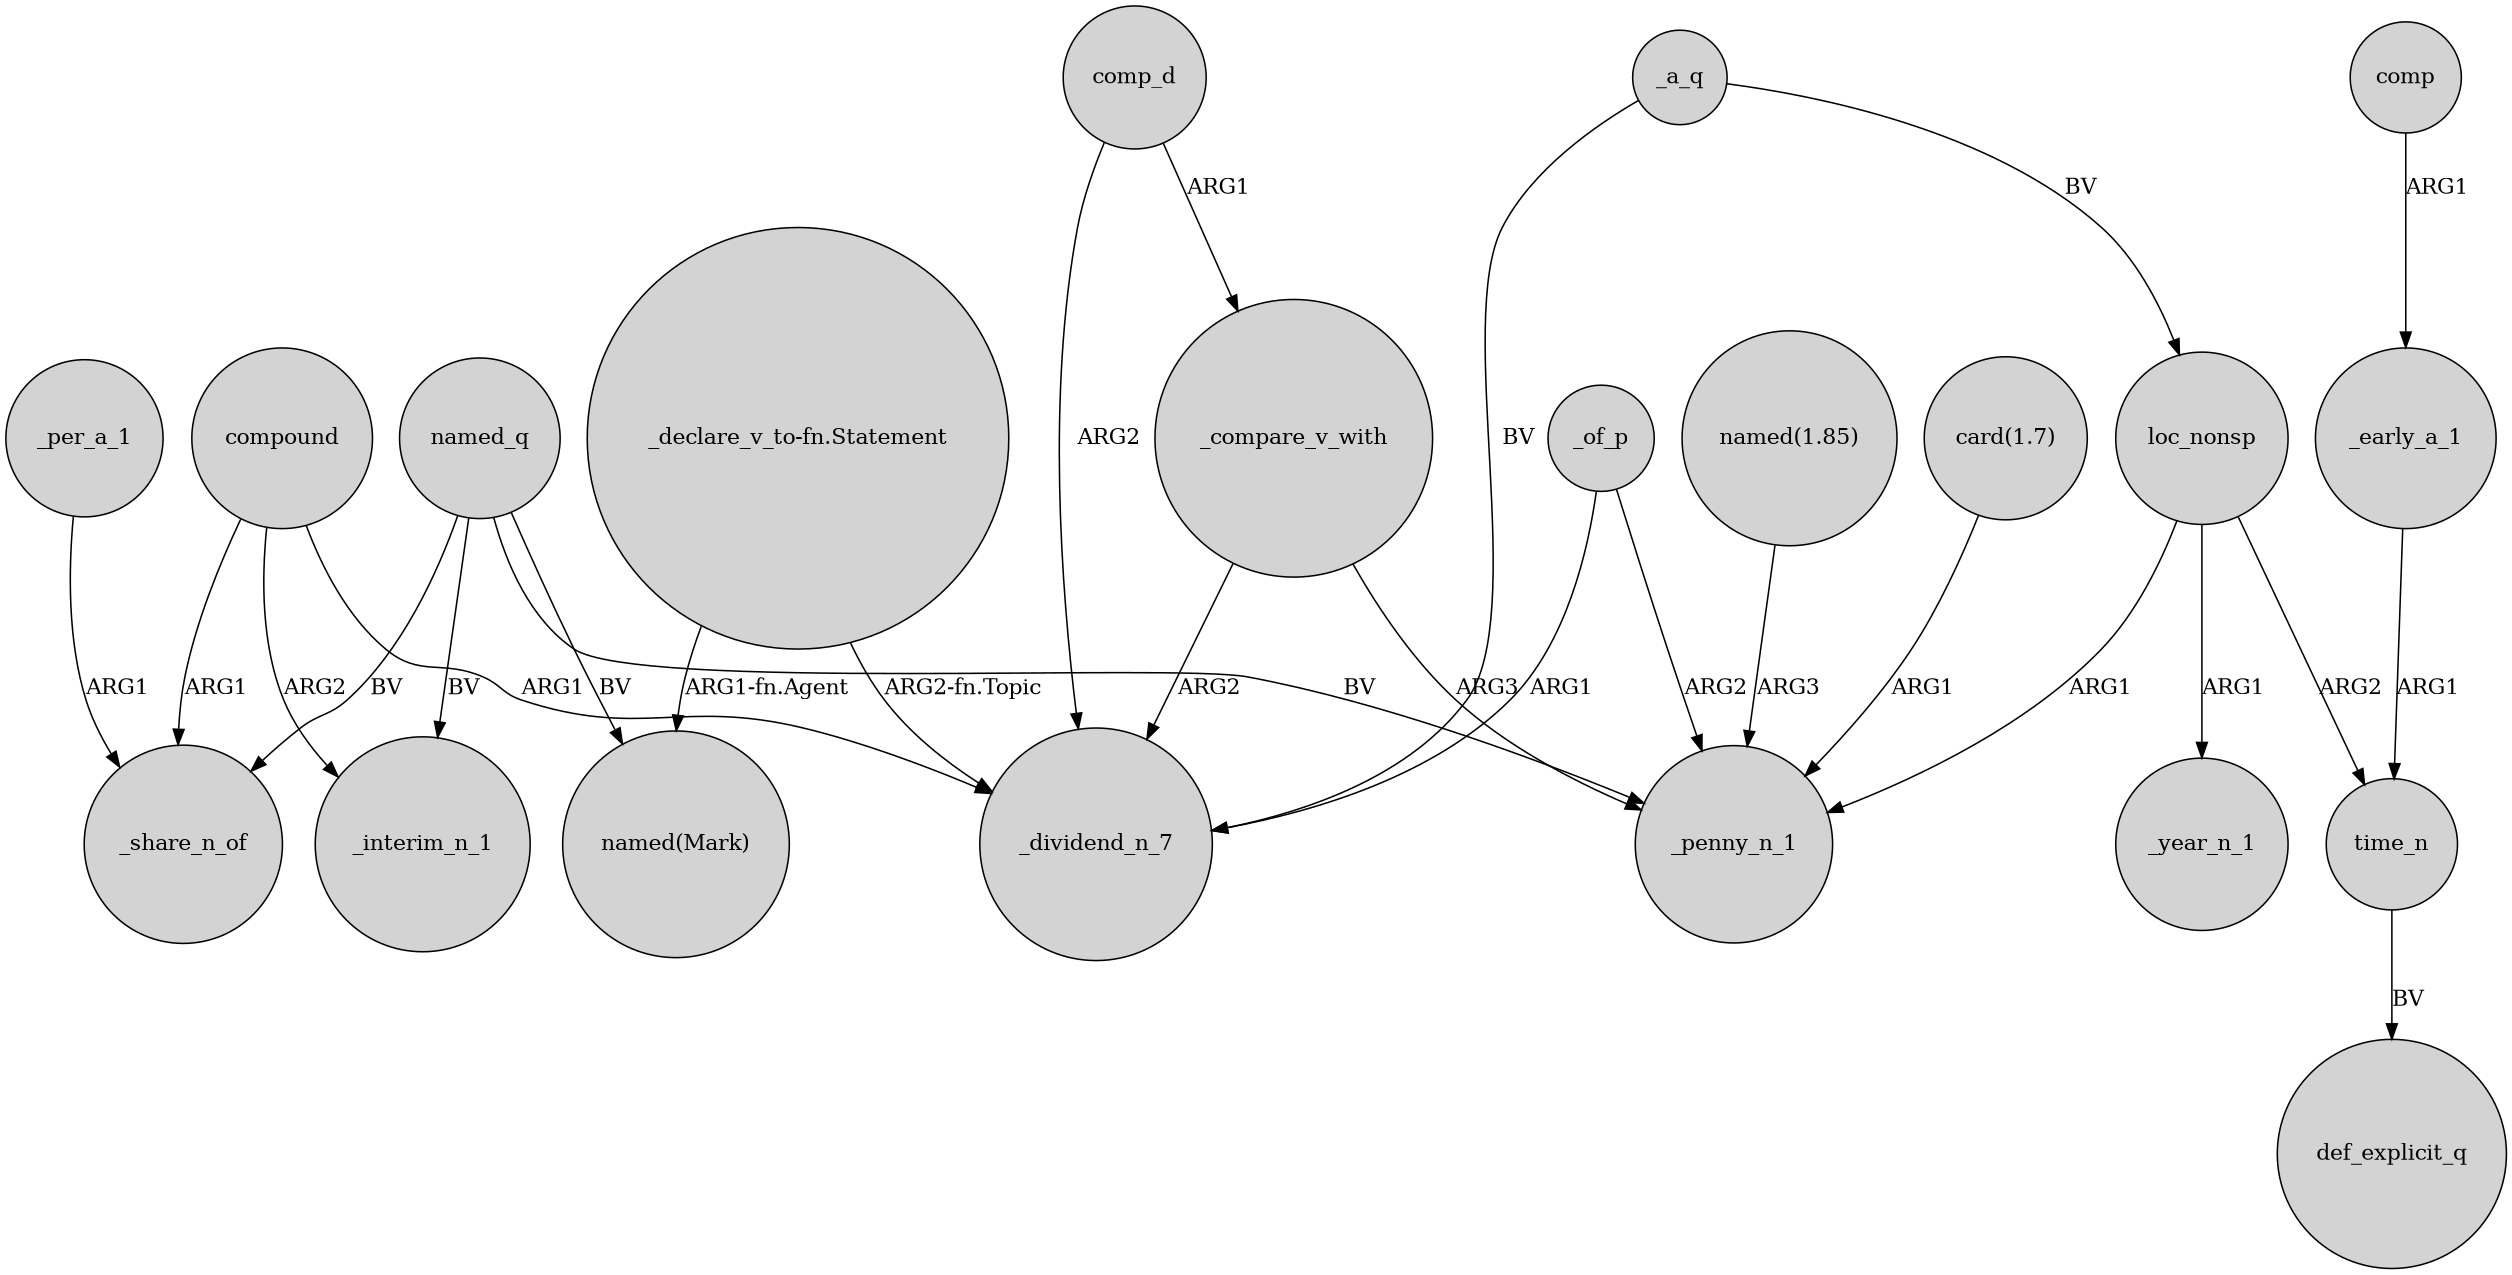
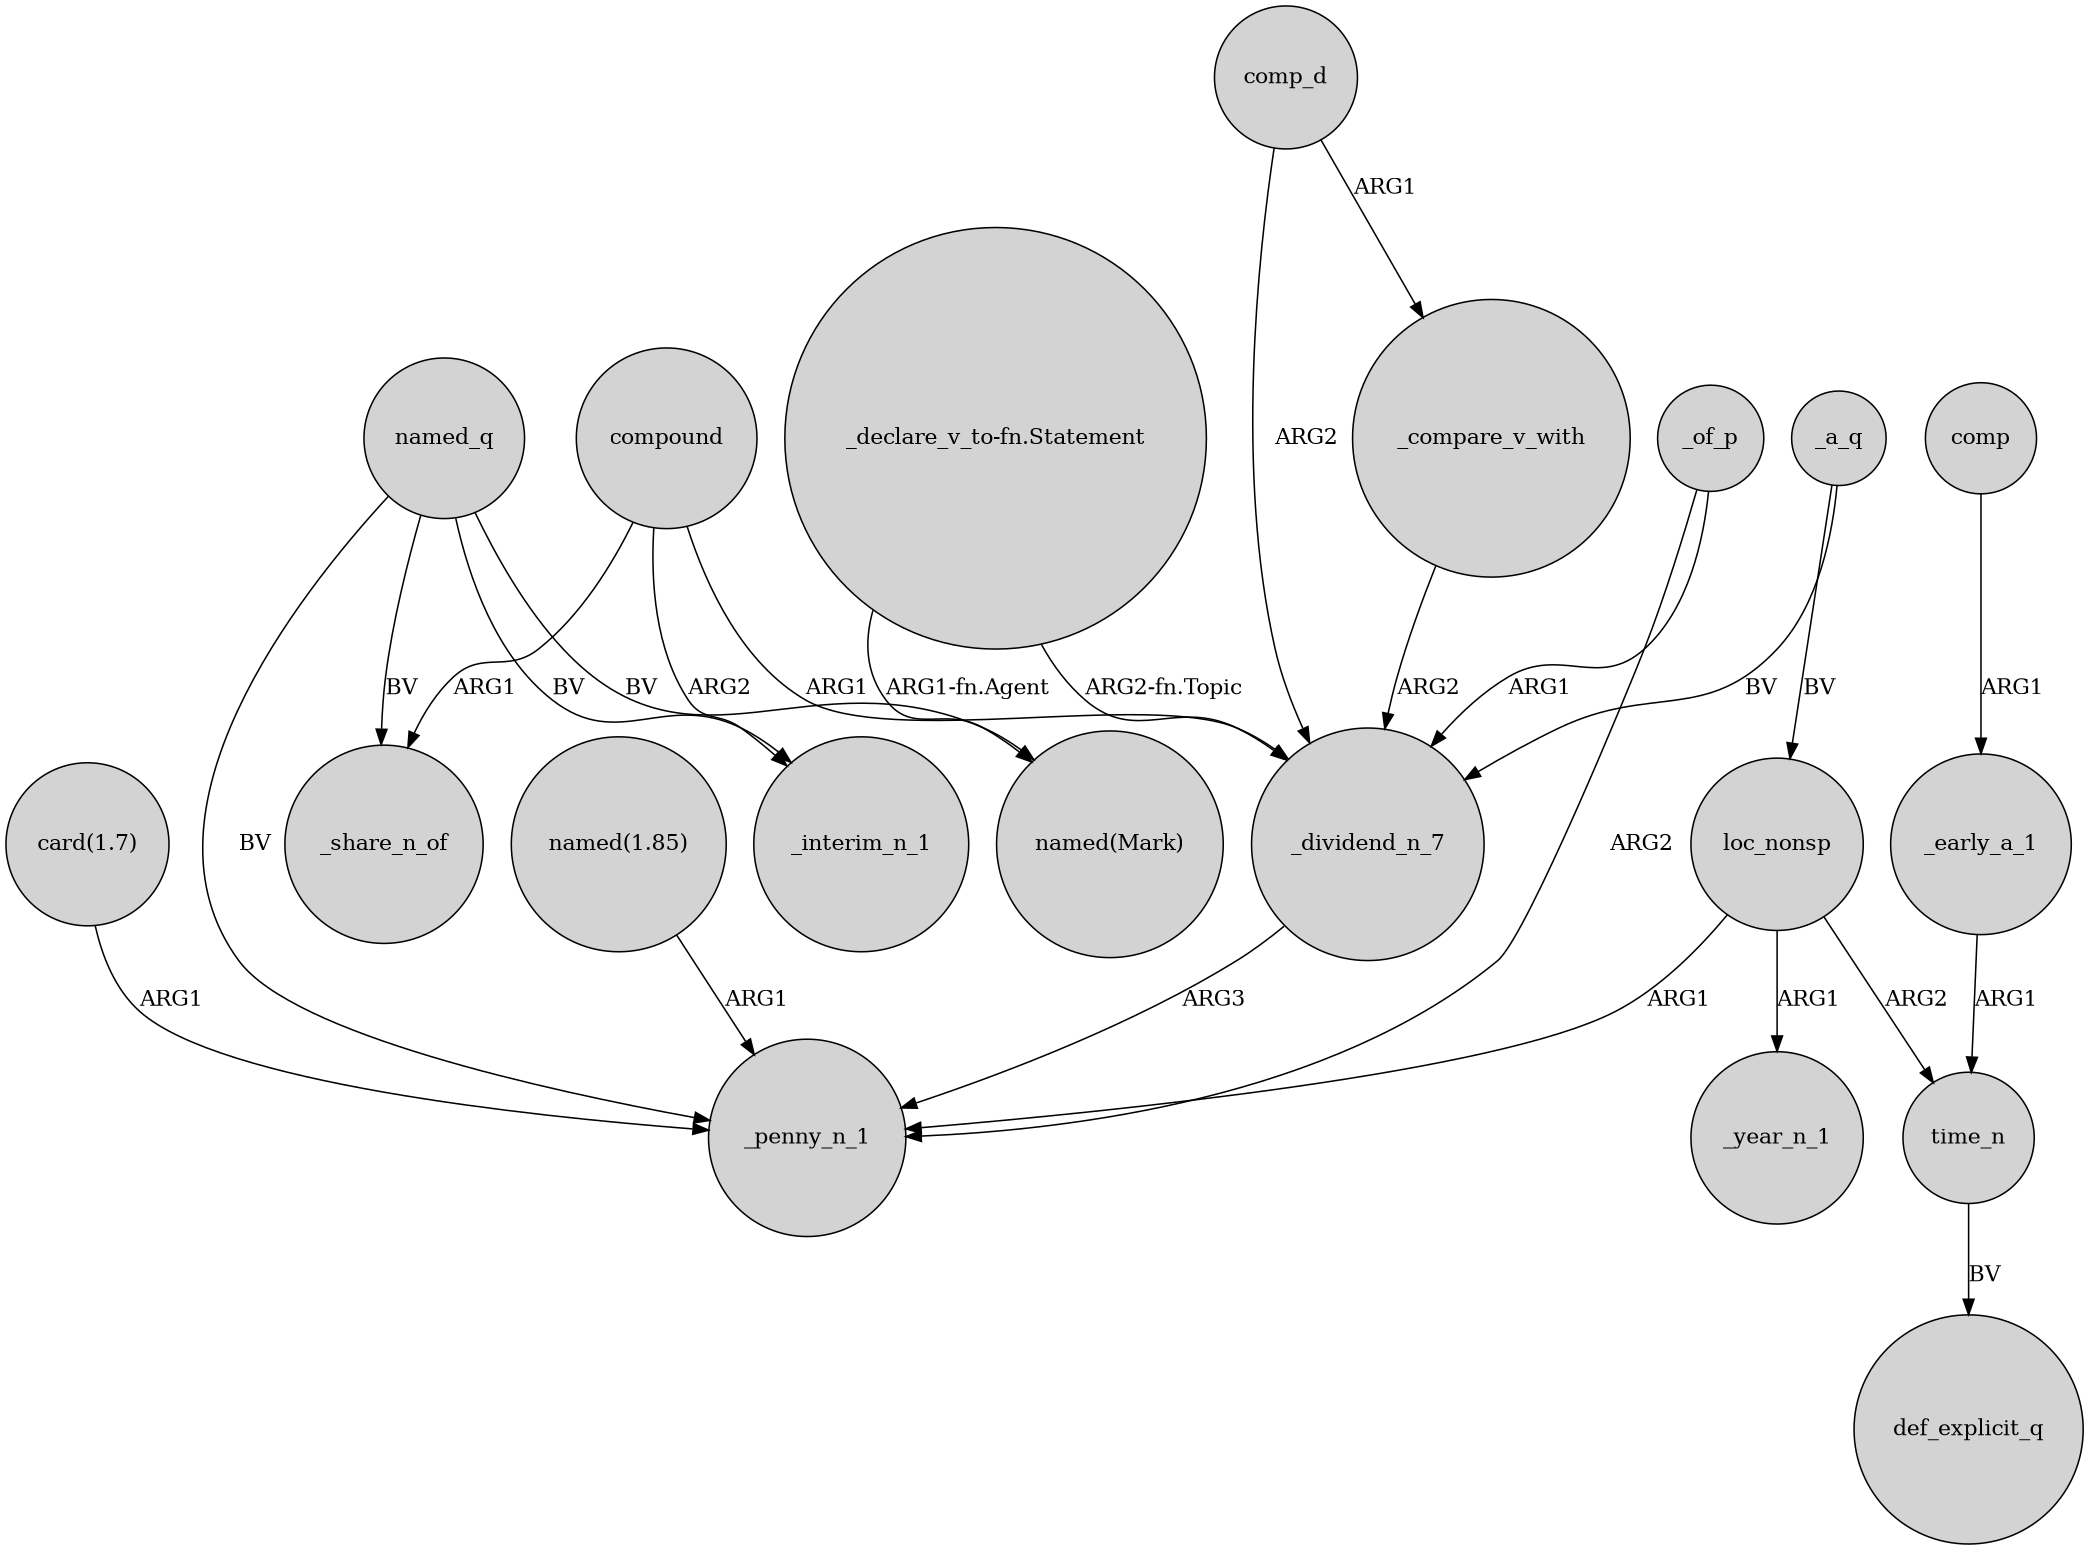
node "_per_a_1": removed
edge "named(1.85)" -> "_penny_n_1": label "ARG3" -> "ARG1"
edge "_compare_v_with" -> "_penny_n_1": now "_dividend_n_7" -> "_penny_n_1"
